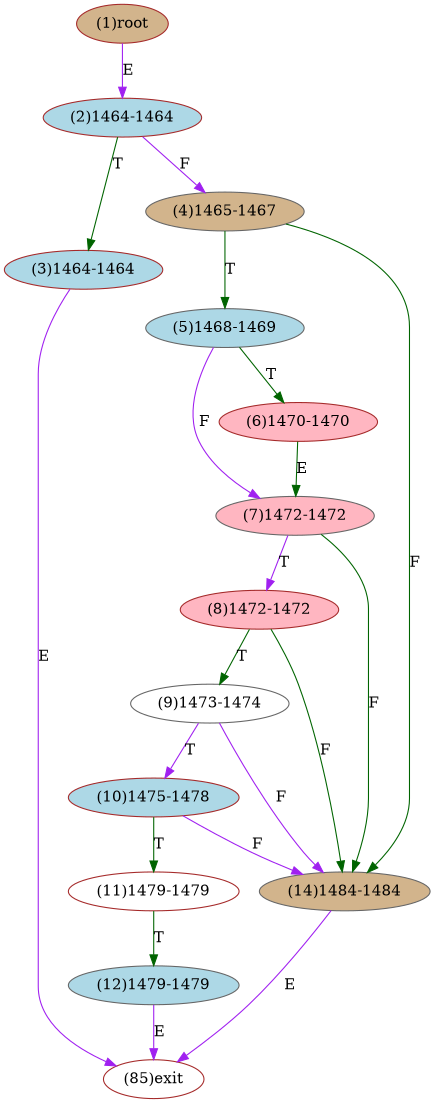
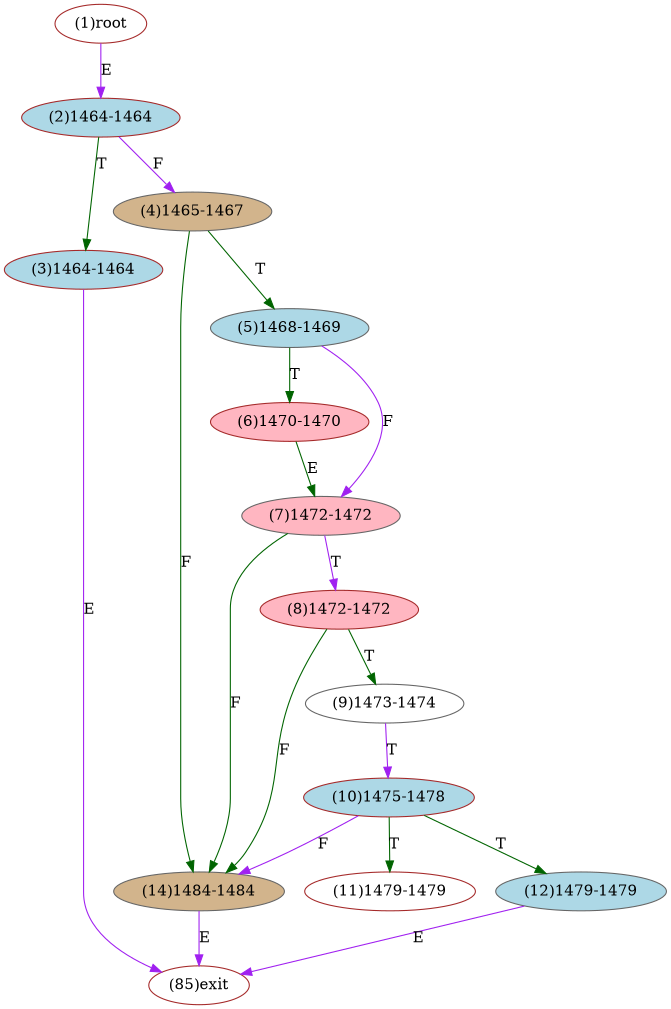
node "(1)root": fillcolor tan -> white
edge "(9)1473-1474" -> "(14)1484-1484": removed, label "F"
edge "(11)1479-1479" -> "(12)1479-1479": now "(10)1475-1478" -> "(12)1479-1479"
